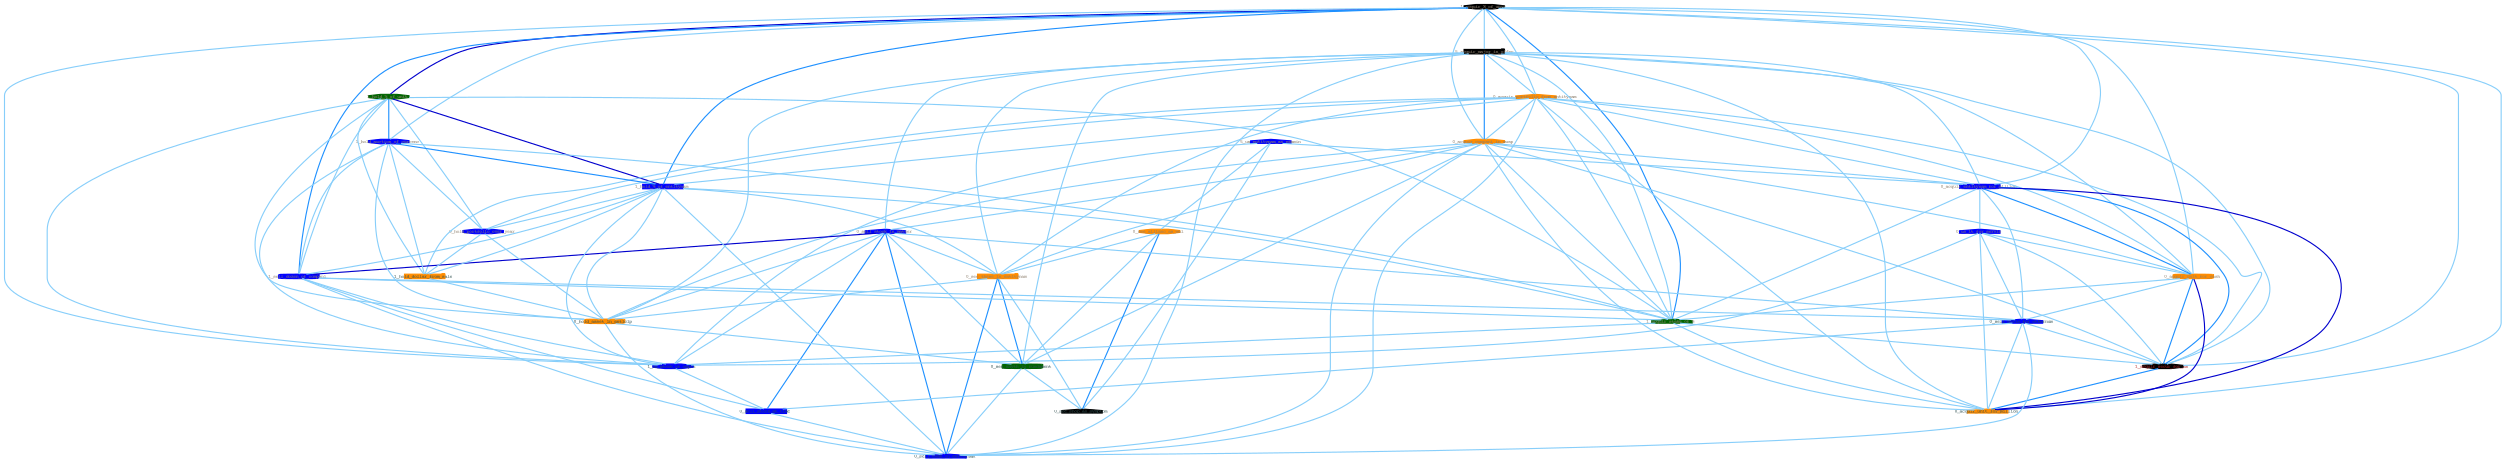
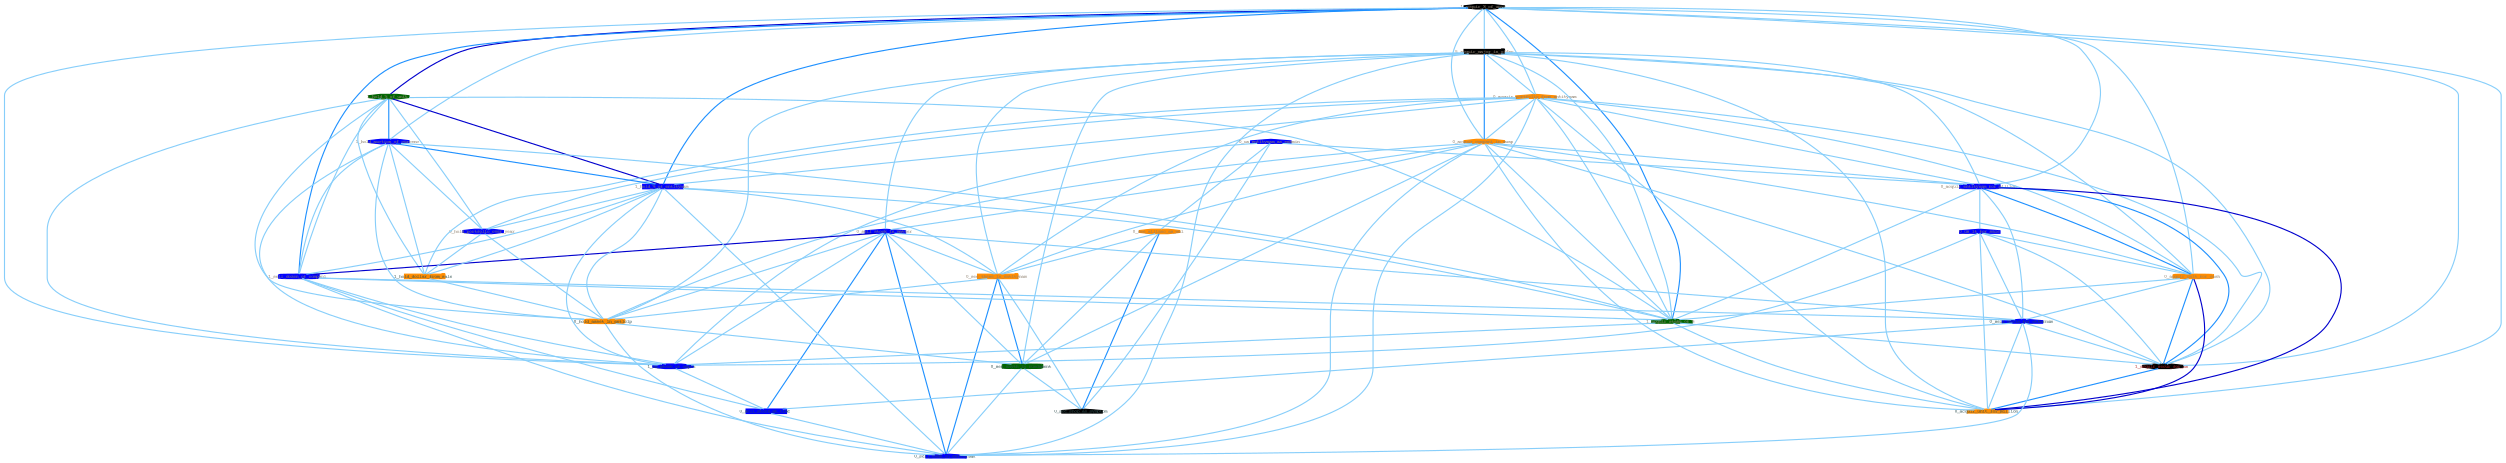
node "5_us_entitynam_as_examin": label "5_us_entitynam_as_examin" -> "0_us_entitynam_as_examin"
node "0_us_it_for_servic": label "0_us_it_for_servic" -> "0_us_it_for_sale"
